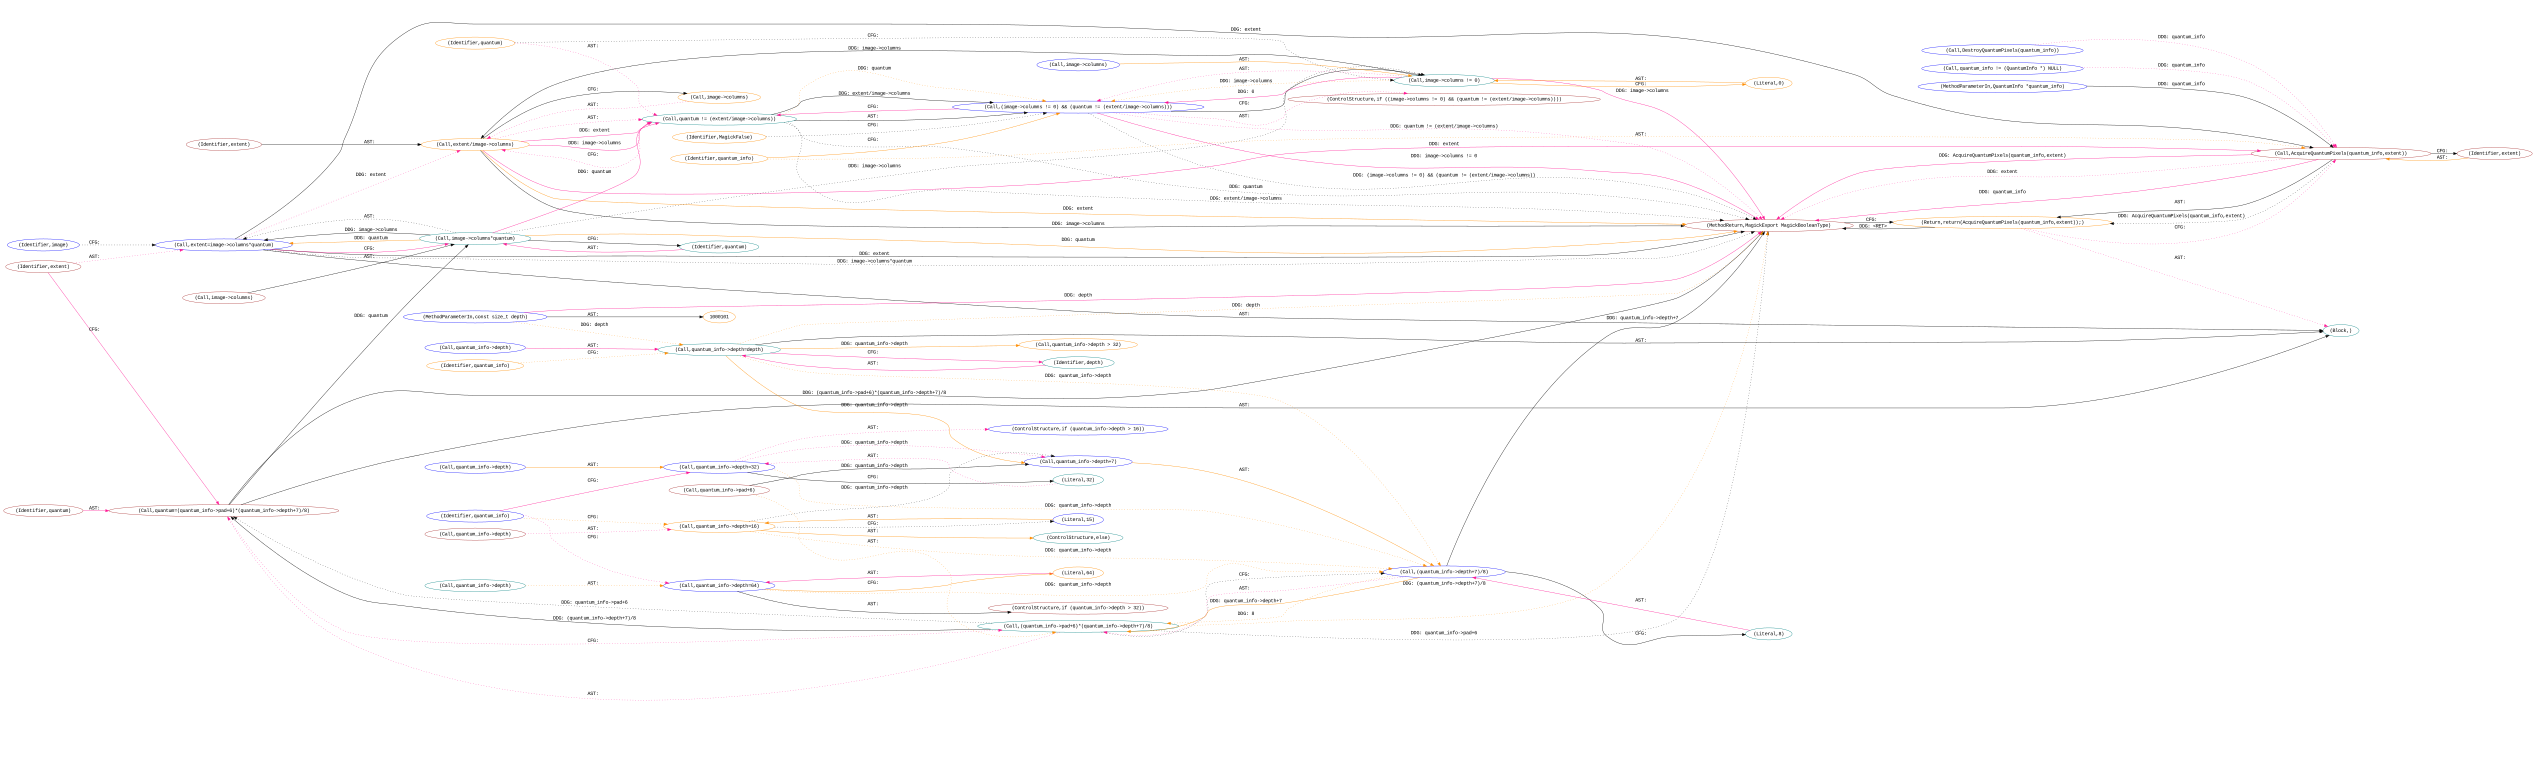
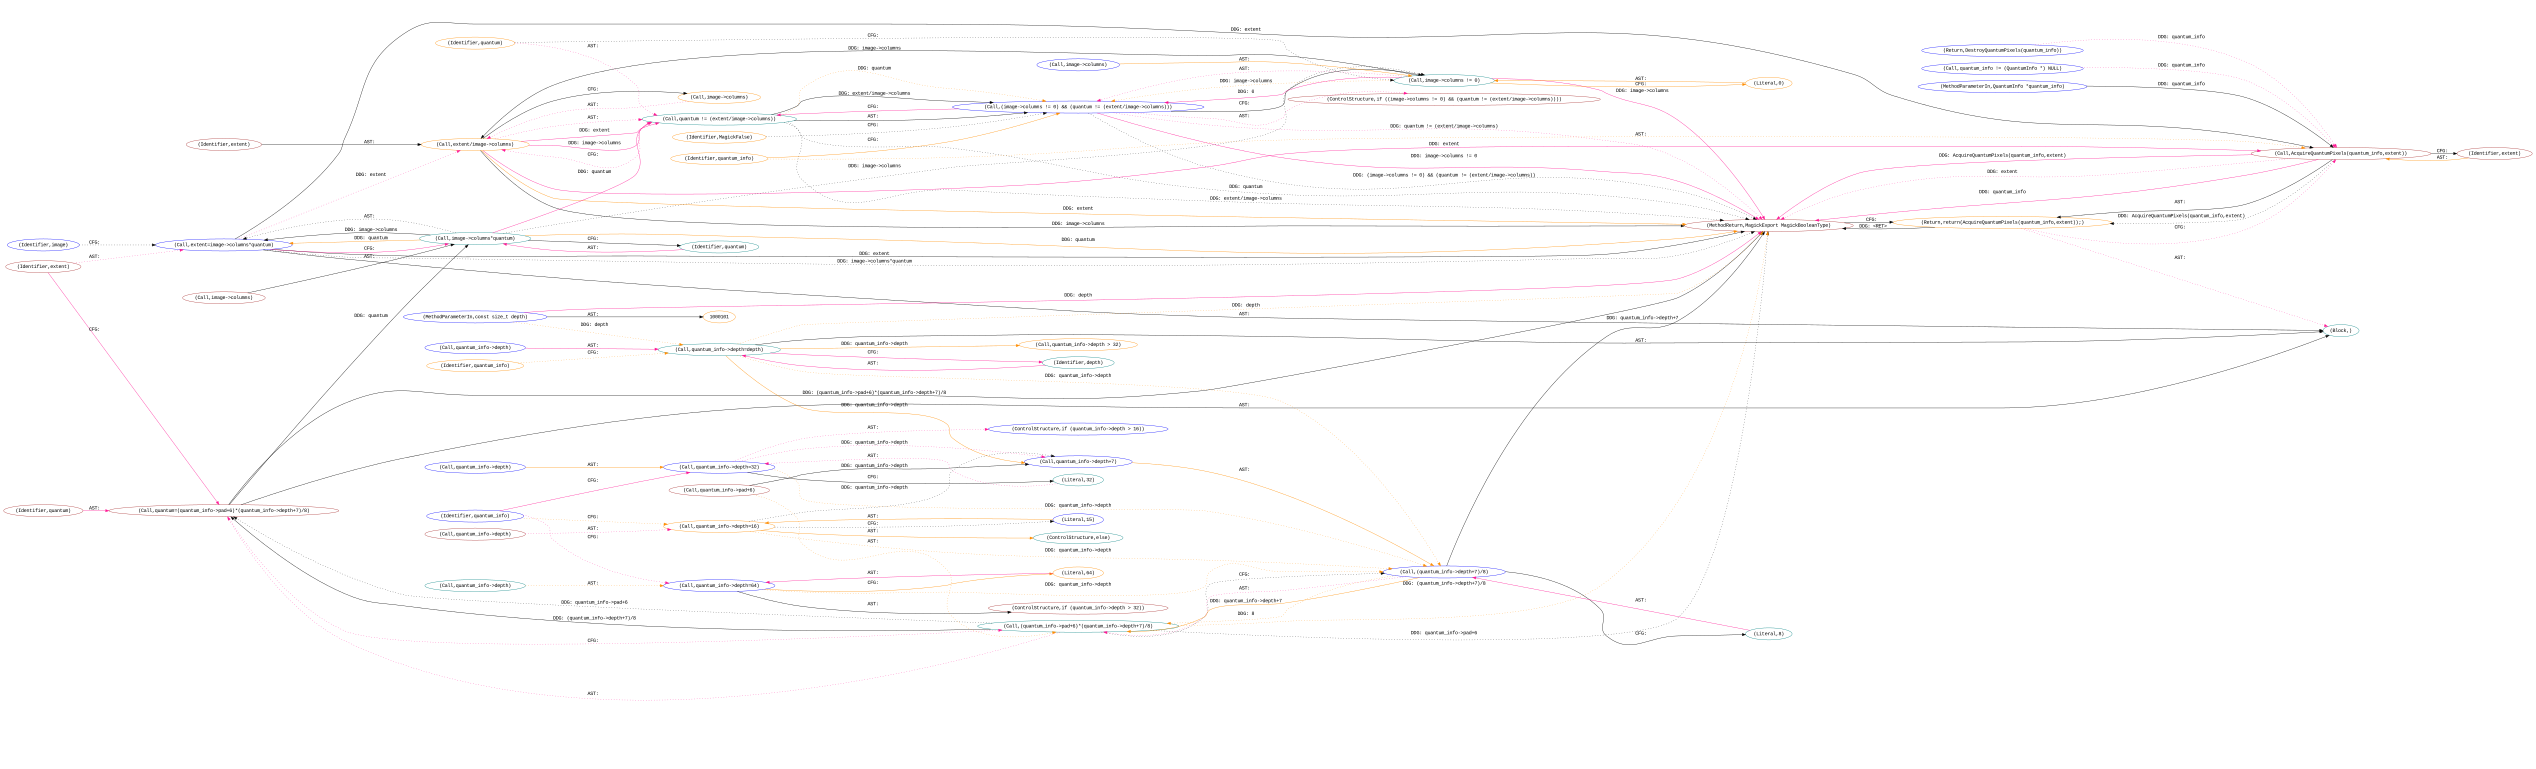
node "(Call,DestroyQuantumPixels(quantum_info))": label "(Call,DestroyQuantumPixels(quantum_info))" -> "(Return,DestroyQuantumPixels(quantum_info))"
